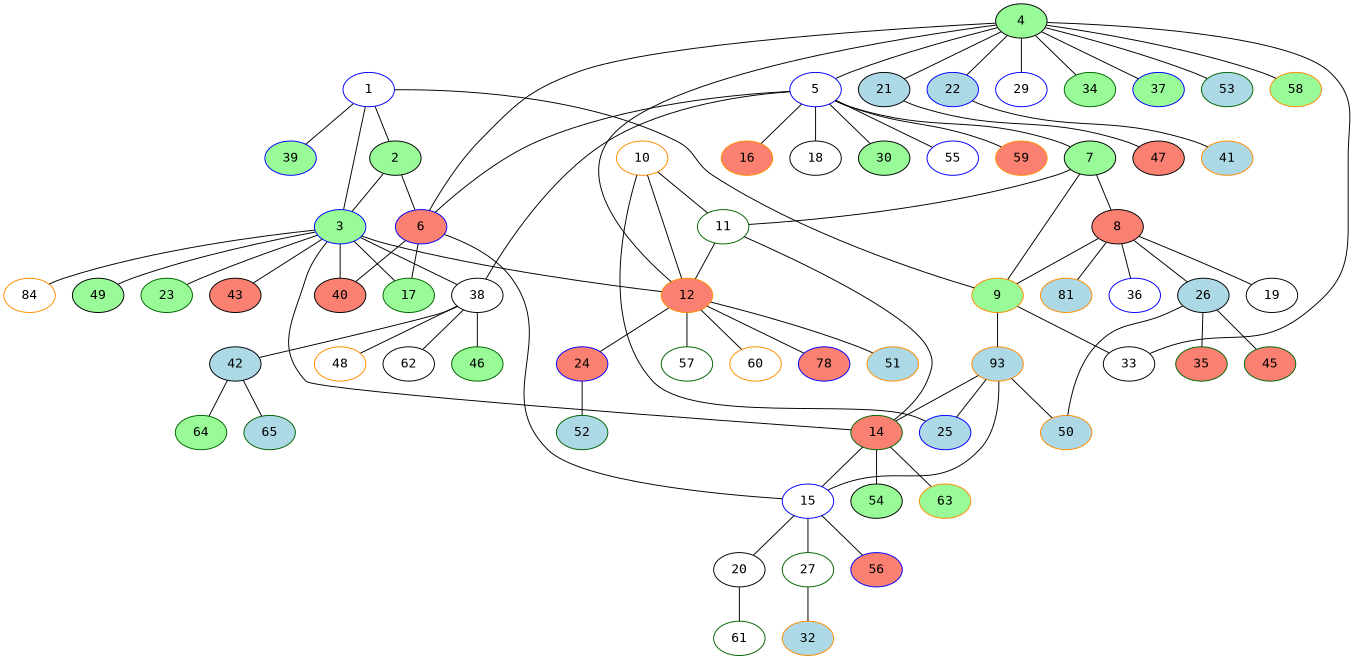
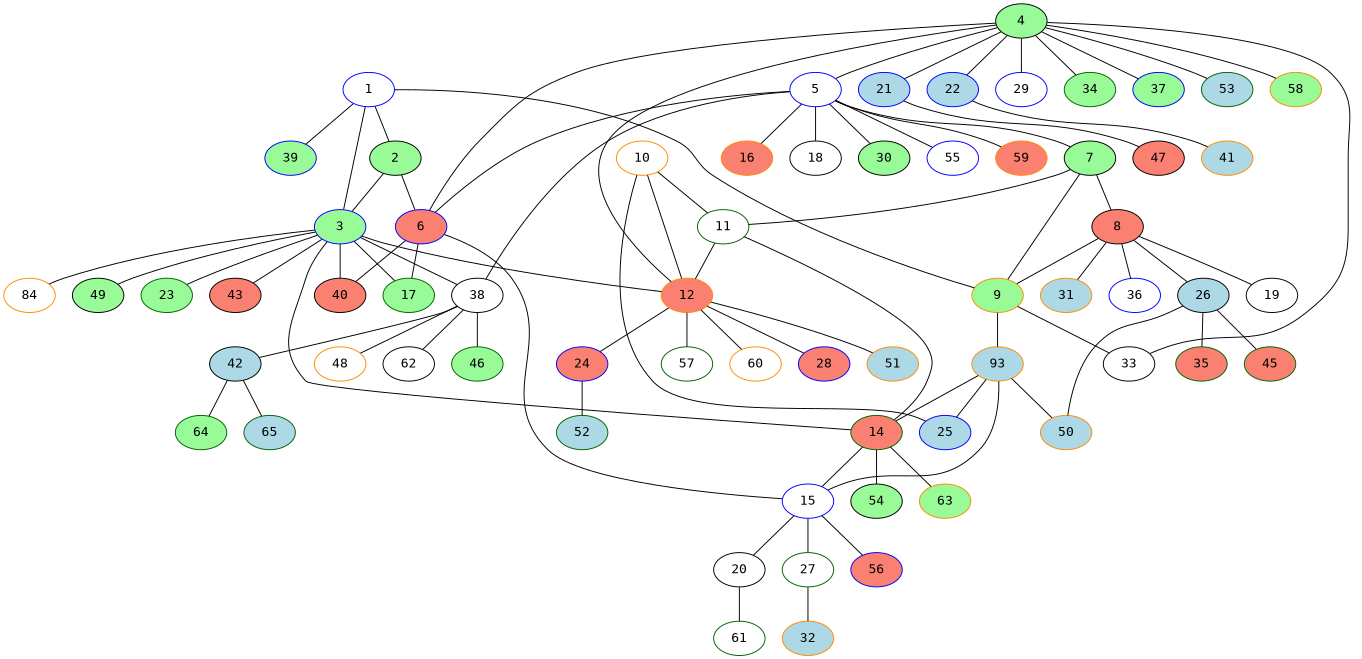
node "21": color black -> blue
node "81": label "81" -> "31"
node "78": label "78" -> "28"
